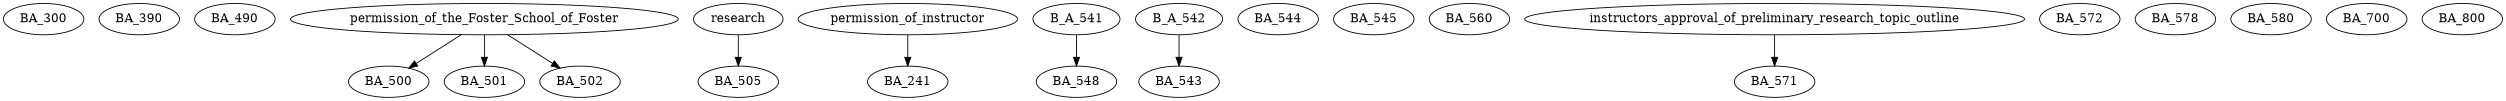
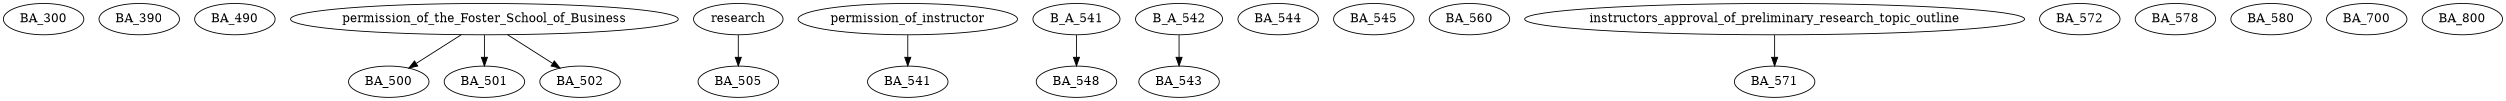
node "permission_of_the_Foster_School_of_Foster": label "permission_of_the_Foster_School_of_Foster" -> "permission_of_the_Foster_School_of_Business"
node "BA_241": label "BA_241" -> "BA_541"
